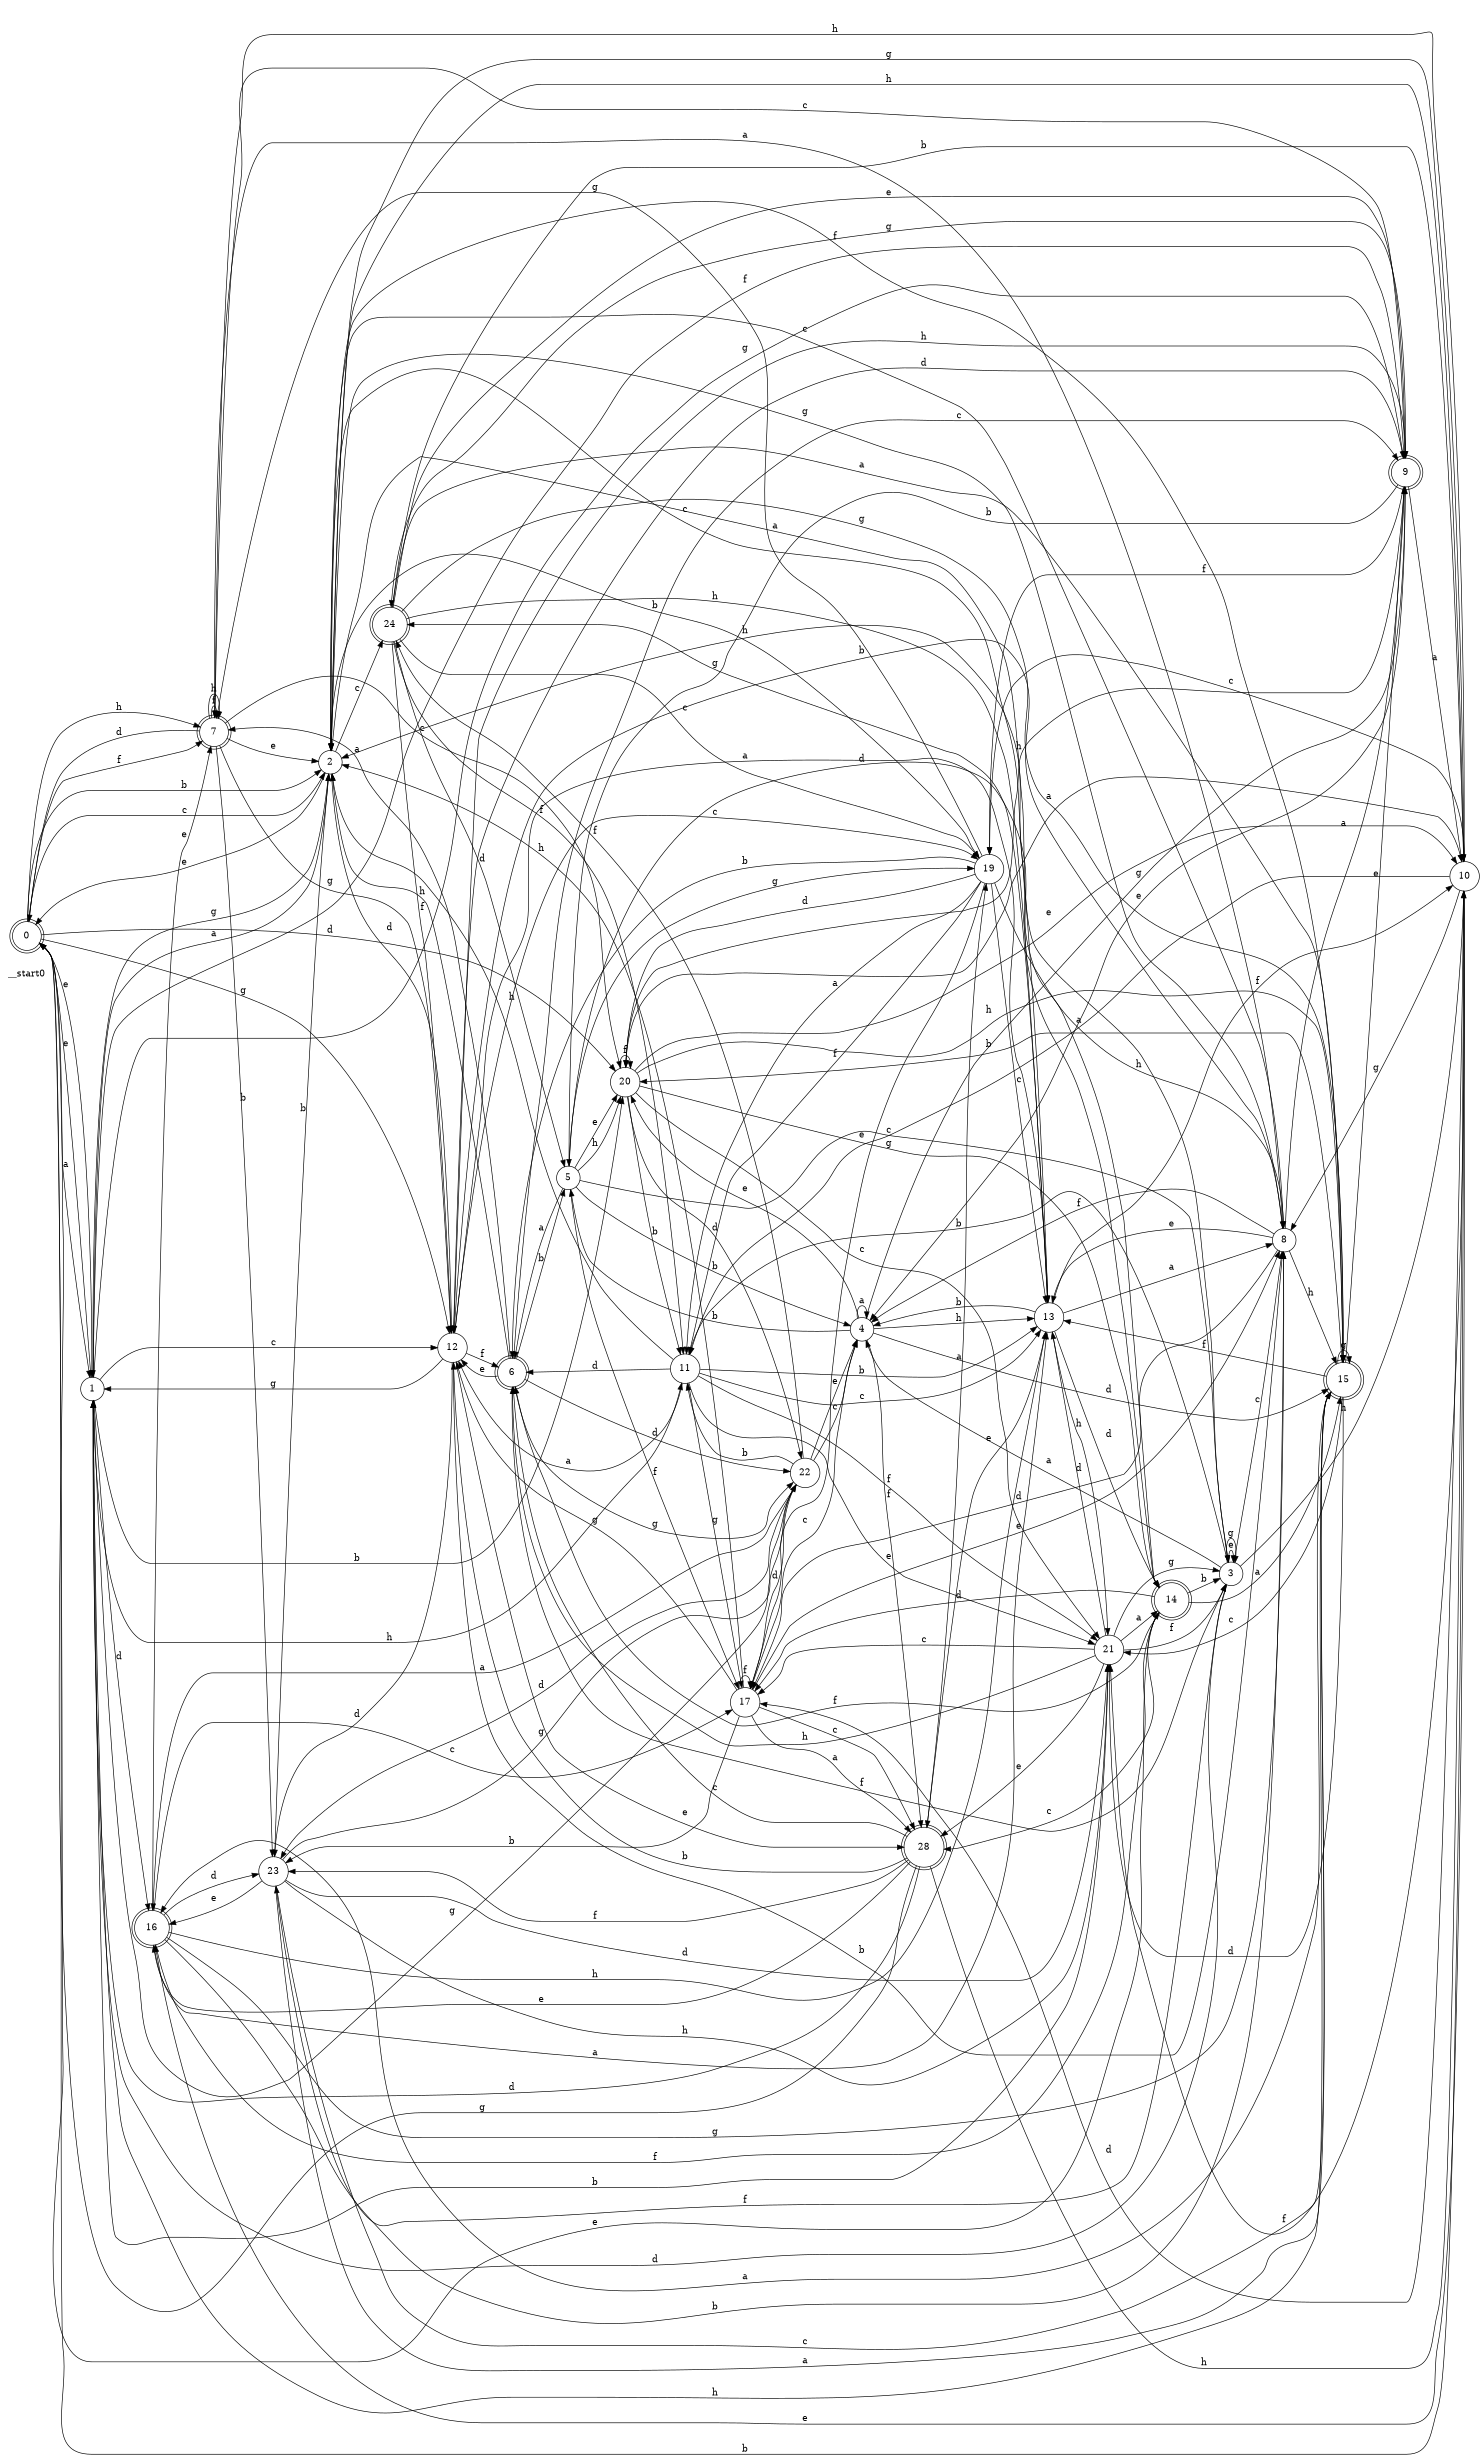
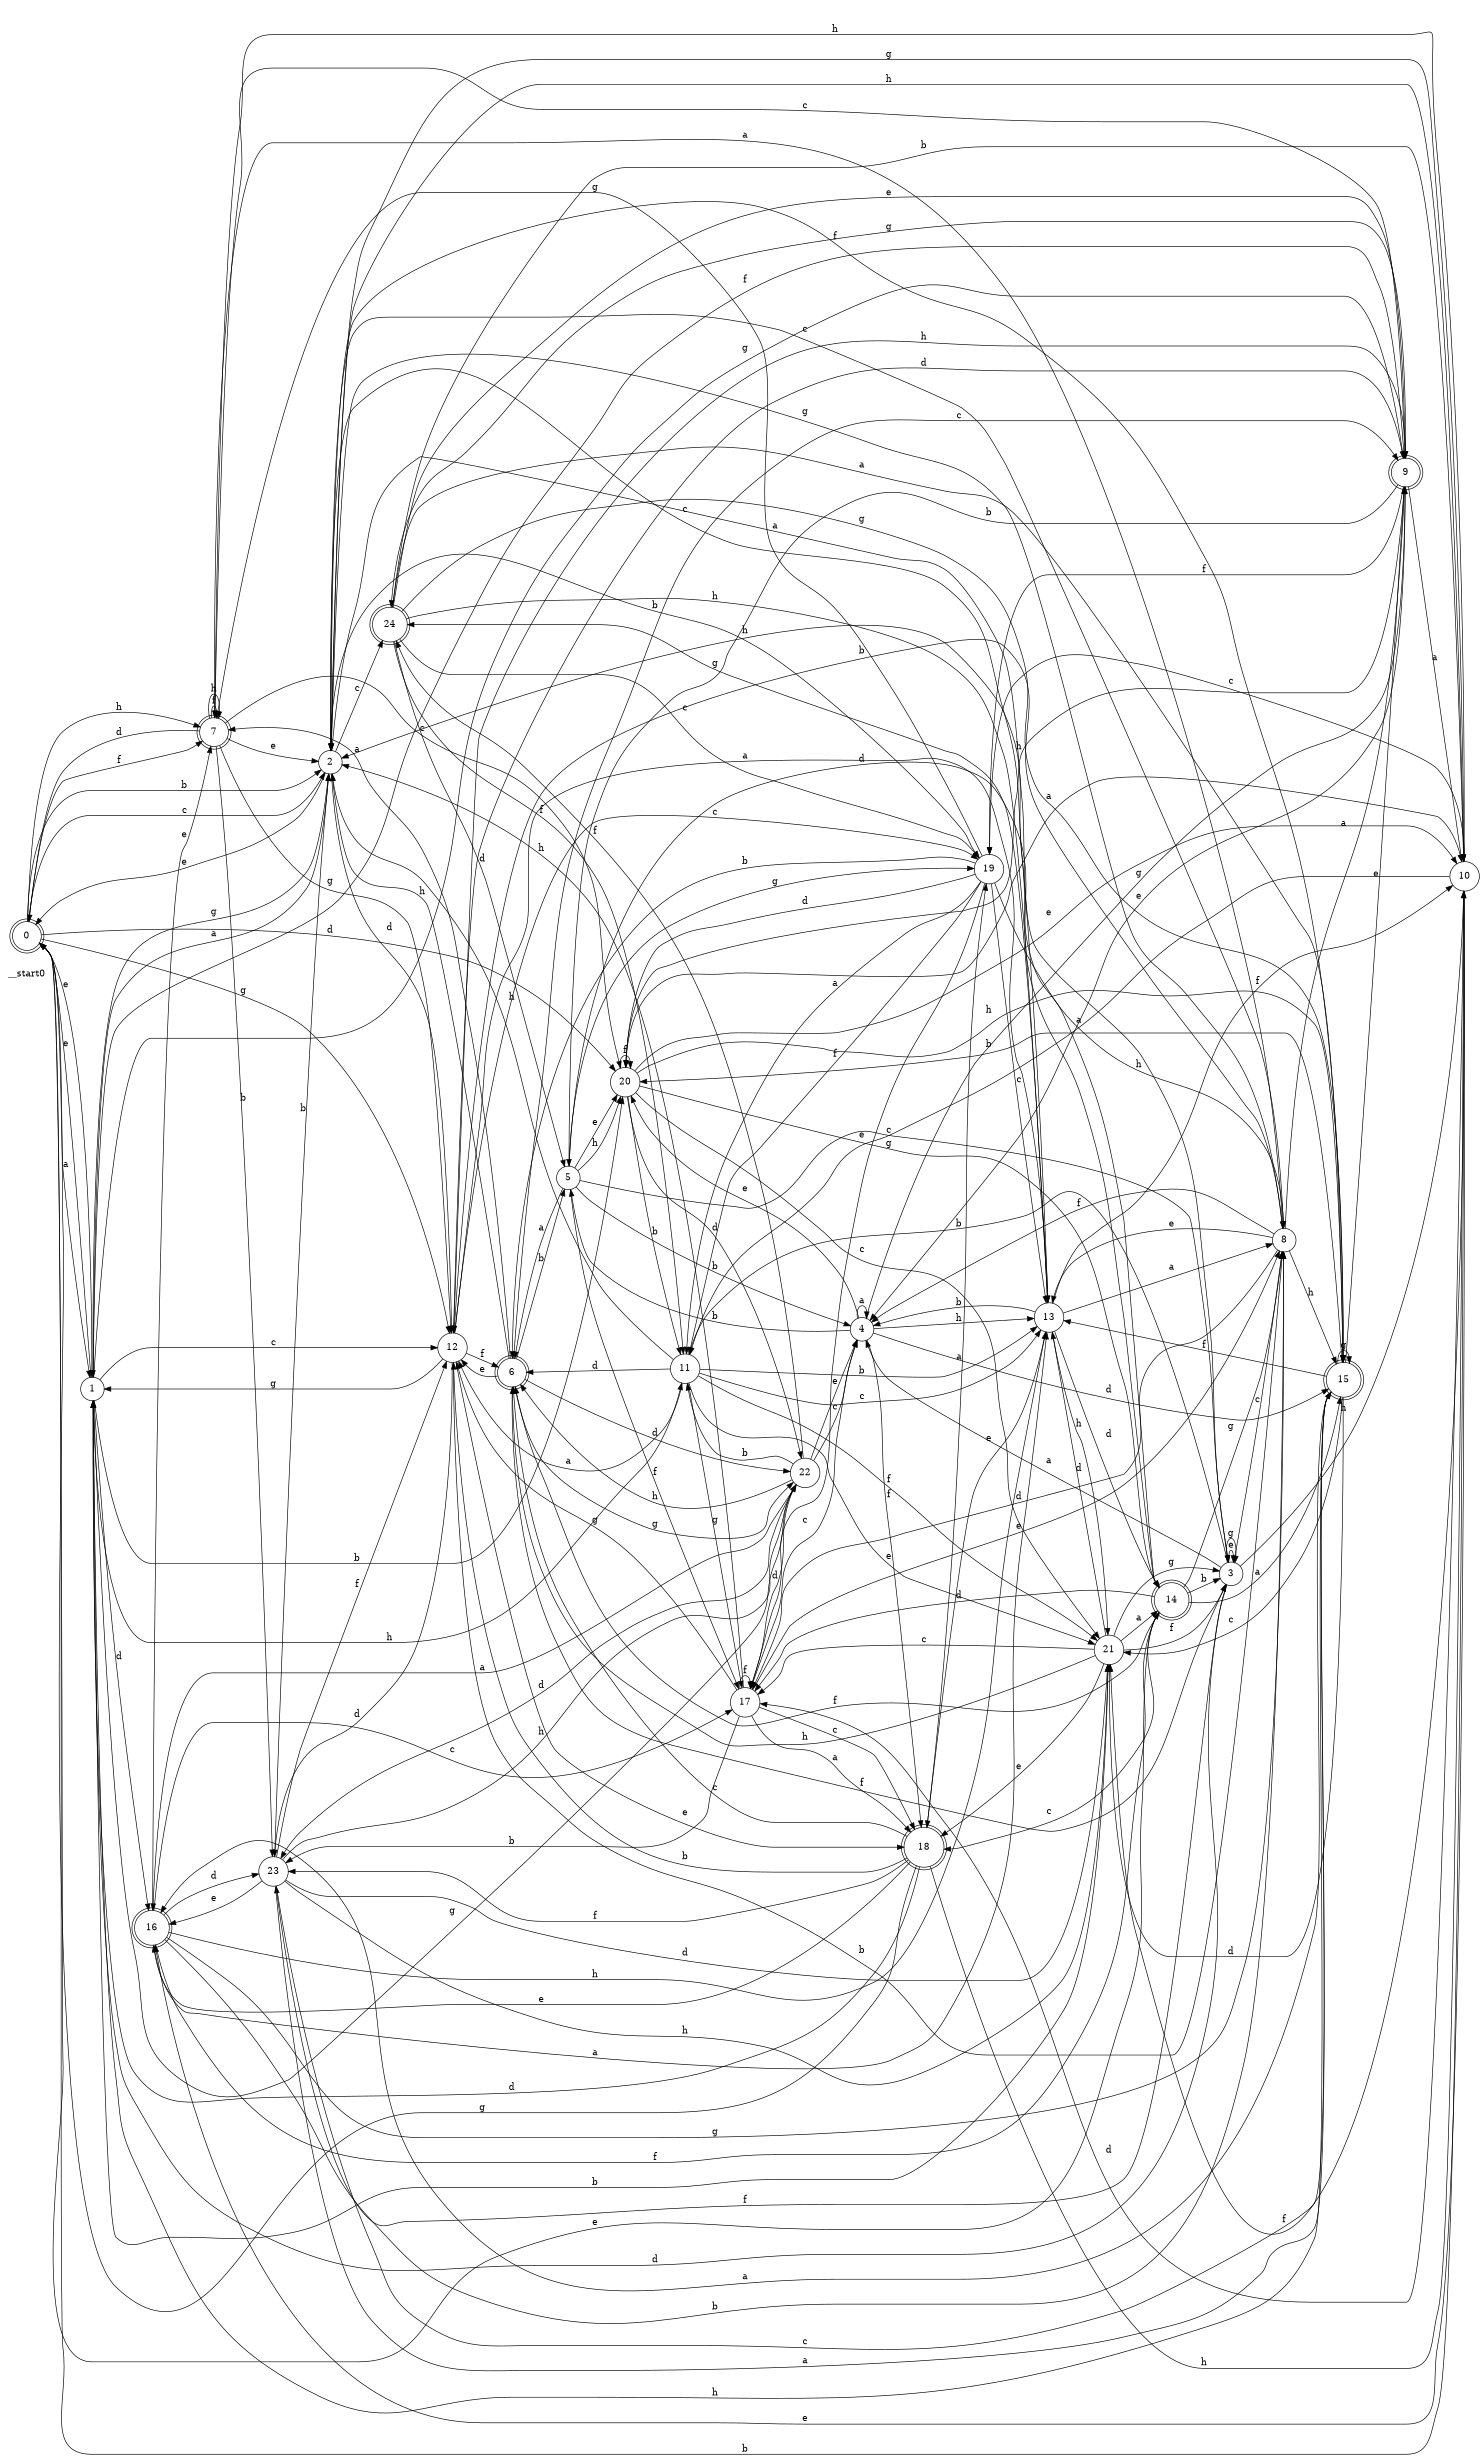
edge "24" -> "12": now "23" -> "12"
edge "10" -> "8": now "14" -> "8"
edge "22" -> "6": added, label "h"
edge "23" -> "22": label "g" -> "h"
node "28": label "28" -> "18"
